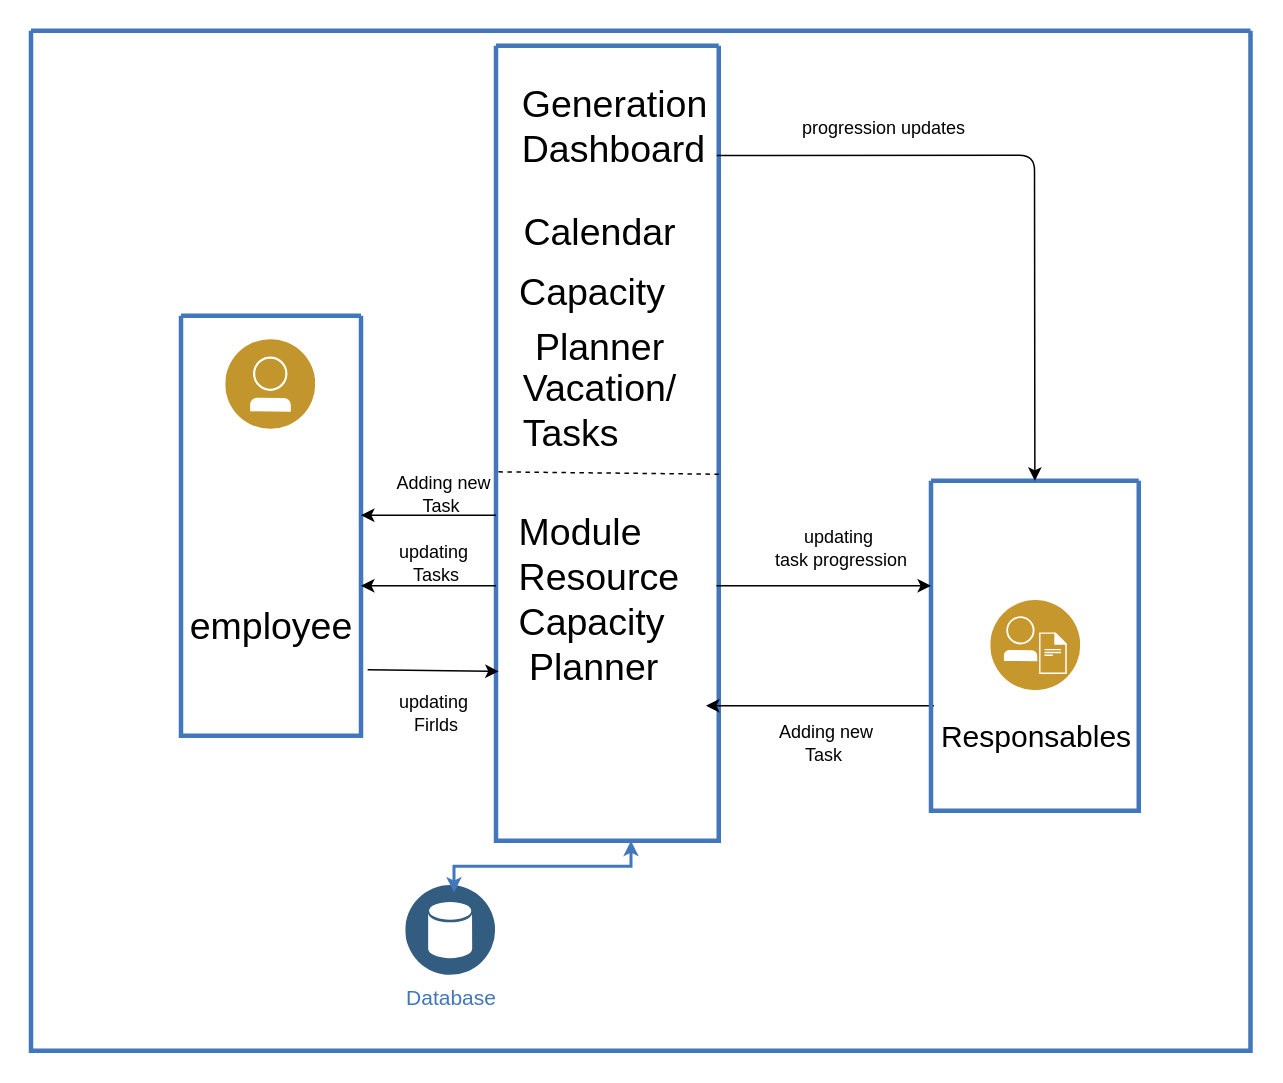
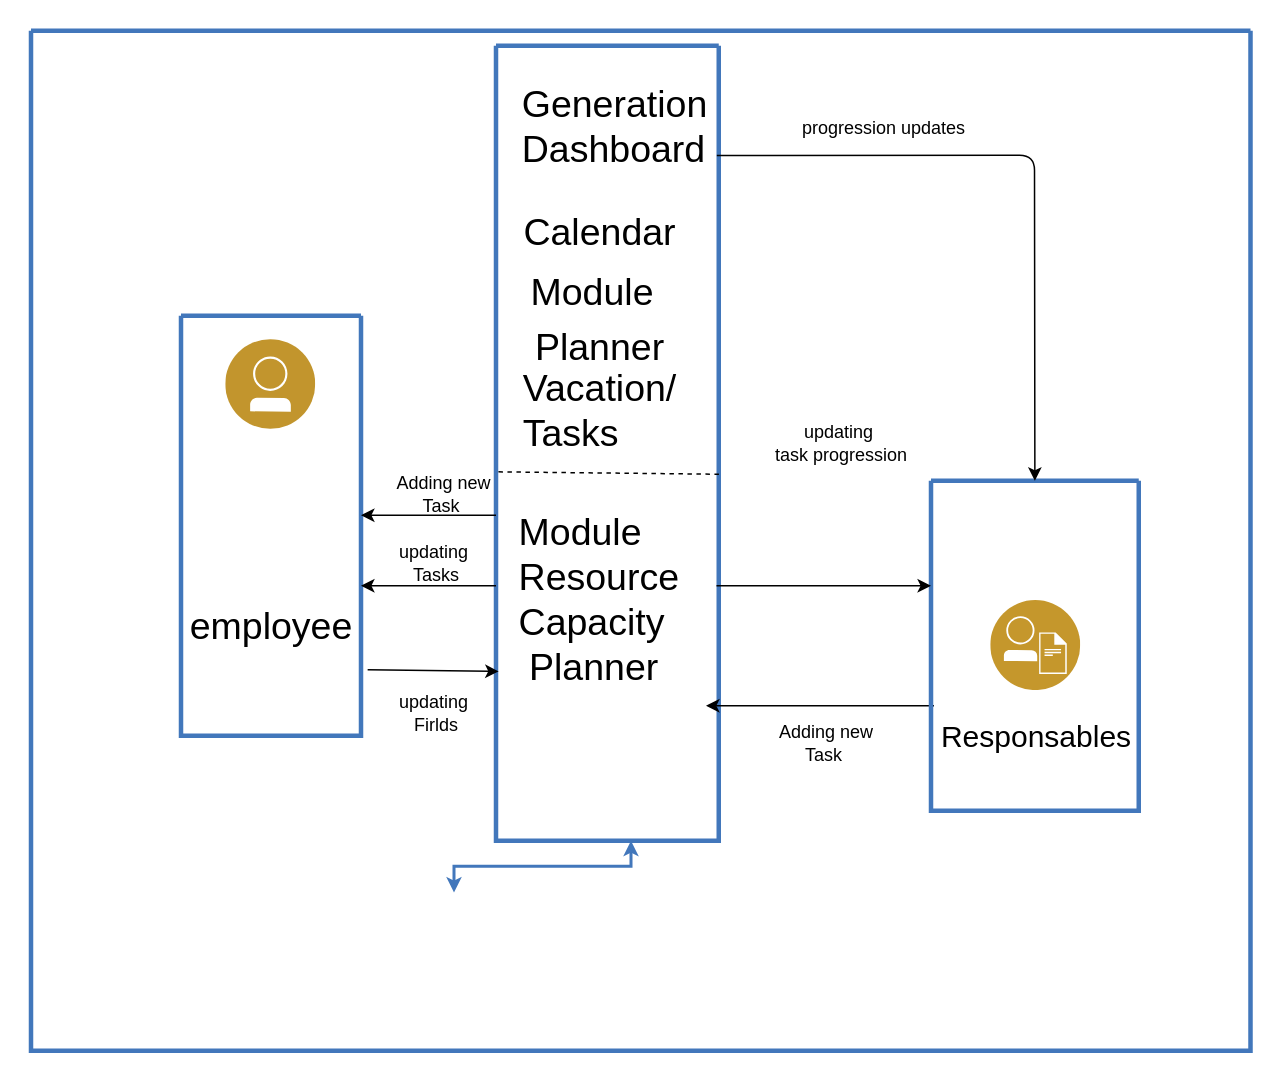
node "Capacity": label "Capacity" -> "Module"
node "updating task progression": moved (841, 548) -> (841, 443)
node "Database": removed
